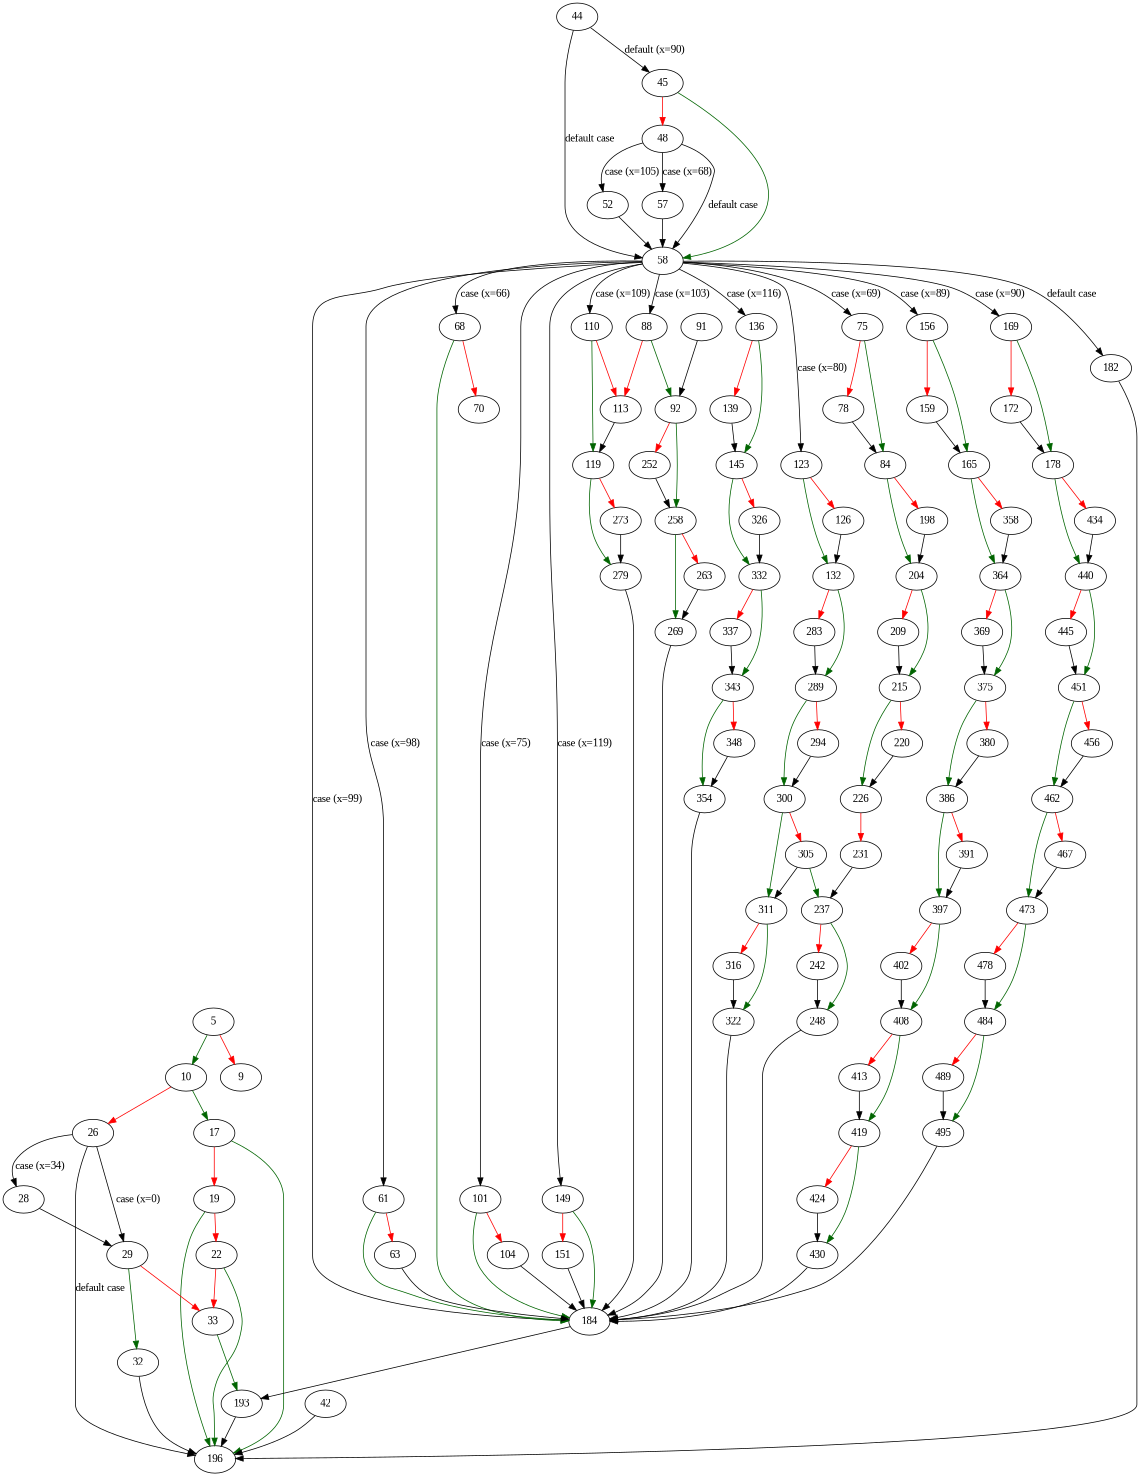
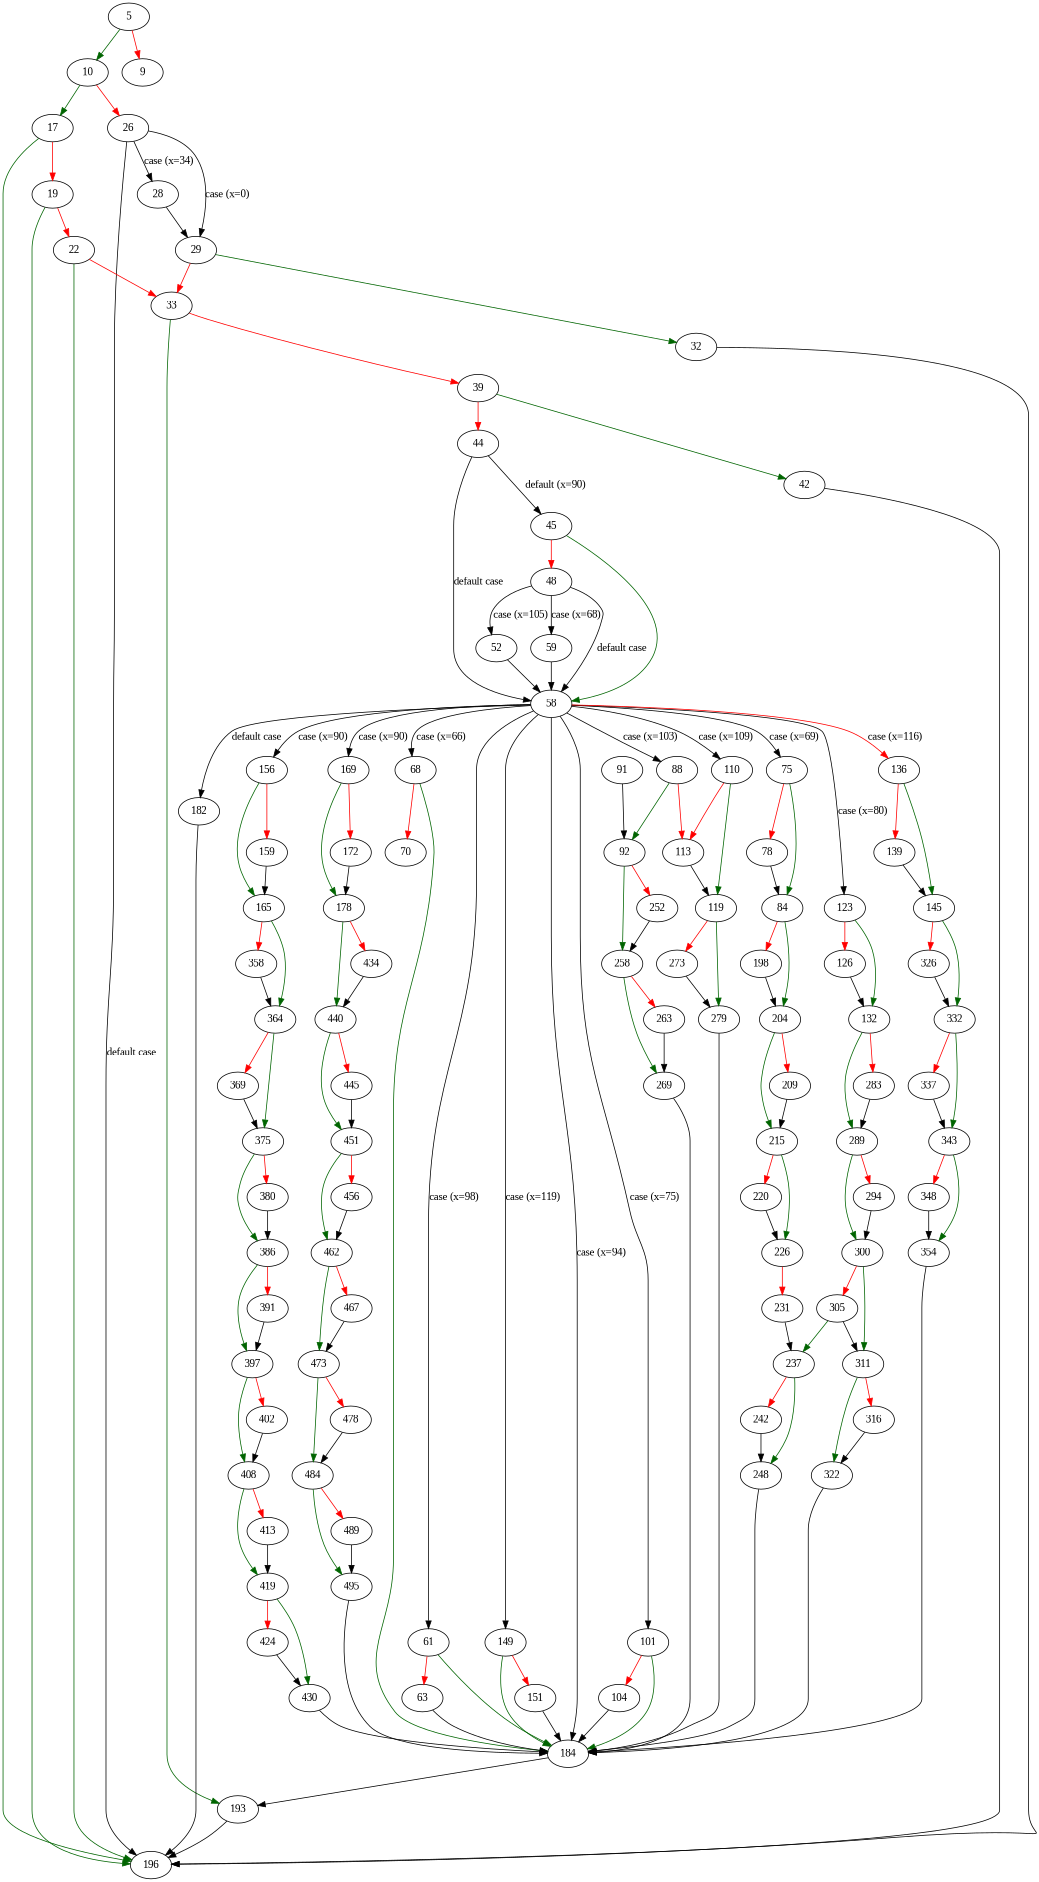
node "57": label "57" -> "59"
edge "58" -> "136": color black -> red
edge "58" -> "156": label "case (x=89)" -> "case (x=90)"
node "39": added
edge "58" -> "184": label "case (x=99)" -> "case (x=94)"
